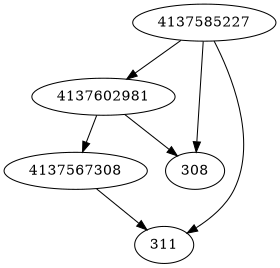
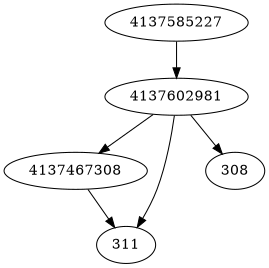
edge "4137585227" -> "308": removed
edge "4137585227" -> "311": now "4137602981" -> "311"
node "4137567308": label "4137567308" -> "4137467308"
